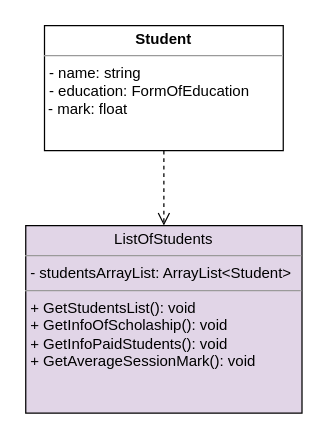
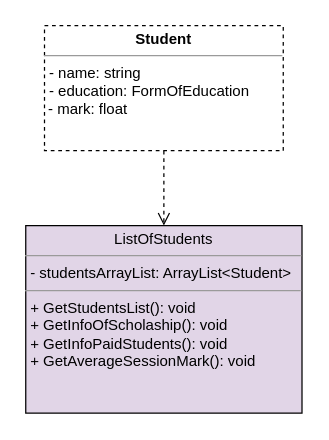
node "Student - name: string - education: FormOfEducation - mark: float": style solid -> dashed
